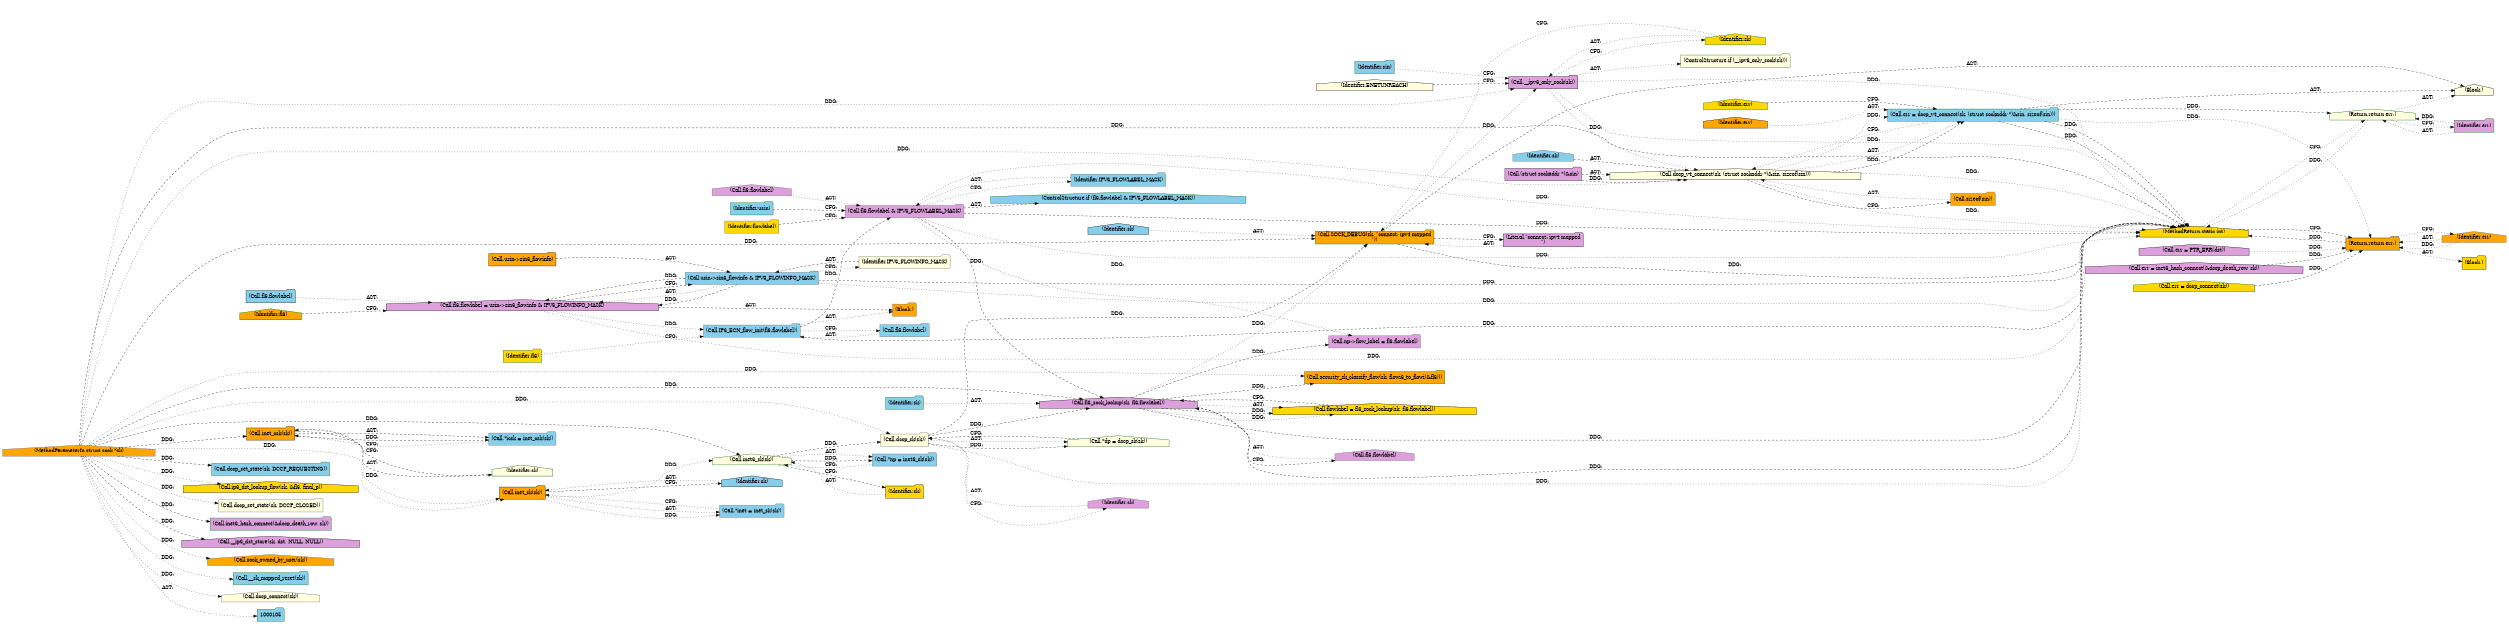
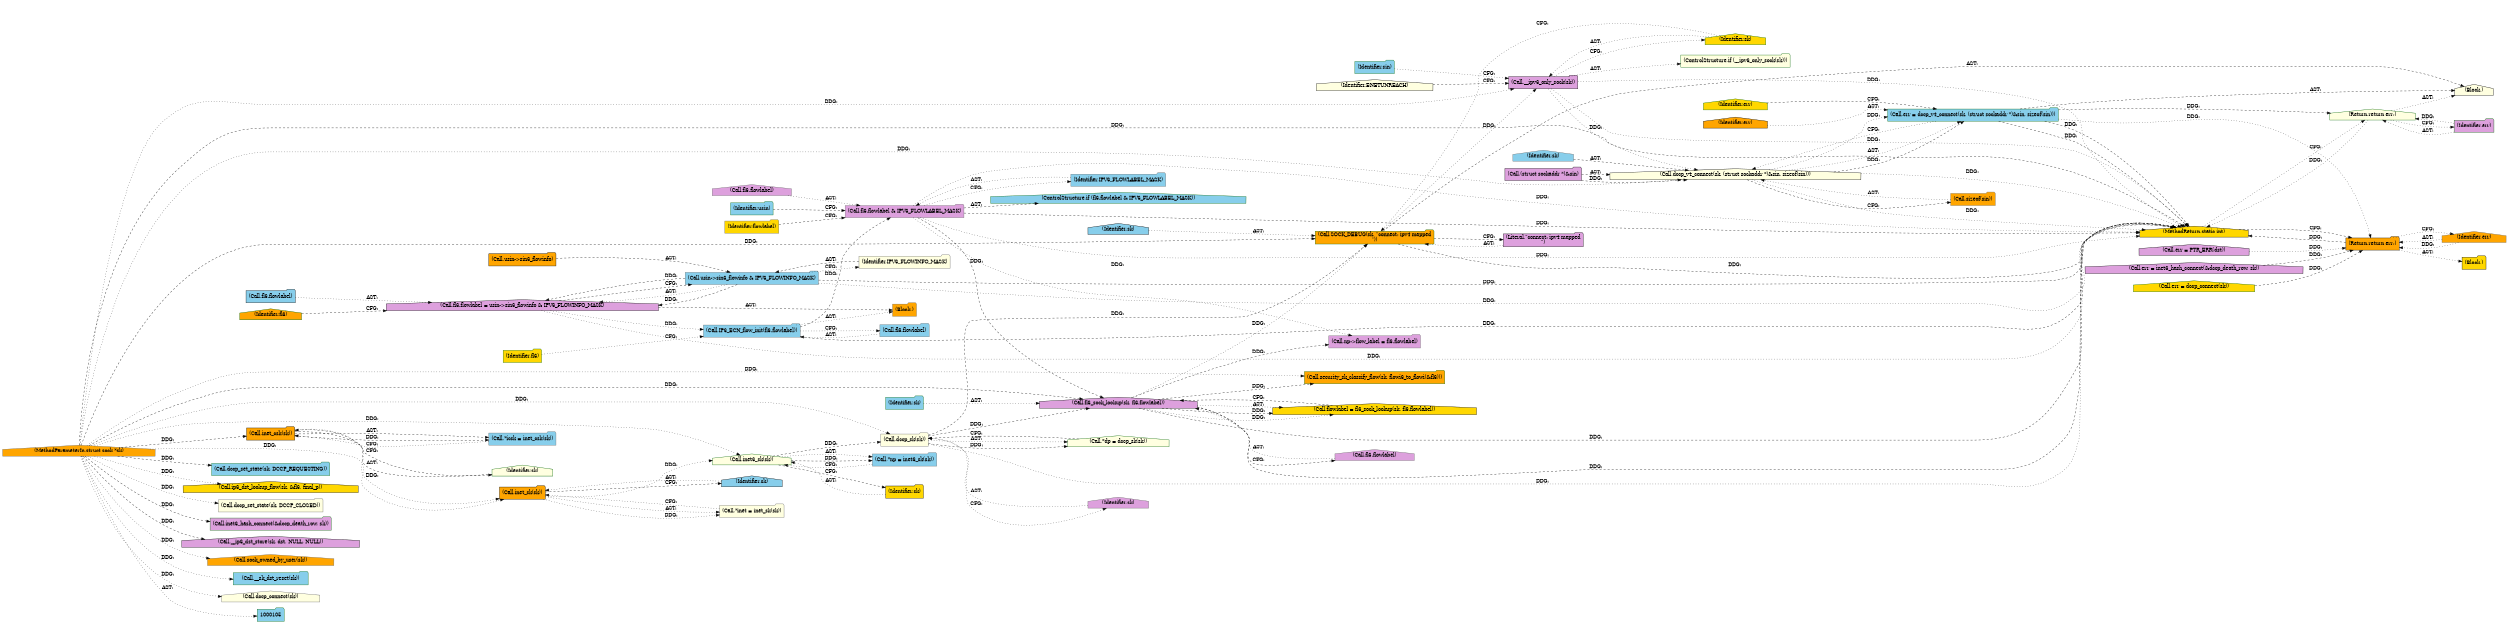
edge "(MethodParameterIn,struct sock *sk)" -> "(Call,inet6_sk(sk))": style dashed -> dotted
node "(Call,*inet = inet_sk(sk))": fillcolor skyblue -> lightyellow
node "(Call,__sk_mapped_reset(sk))": label "(Call,__sk_mapped_reset(sk))" -> "(Call,__sk_dst_reset(sk))"
